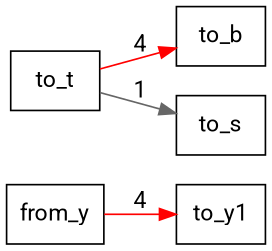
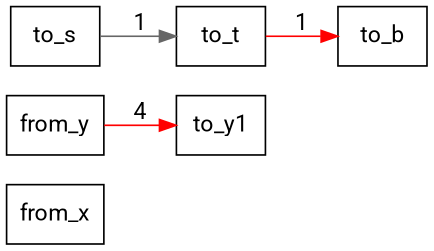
edge "to_t" -> "to_b": label "4" -> "1"
edge "to_t" -> "to_s": reversed
node "from_x": added
